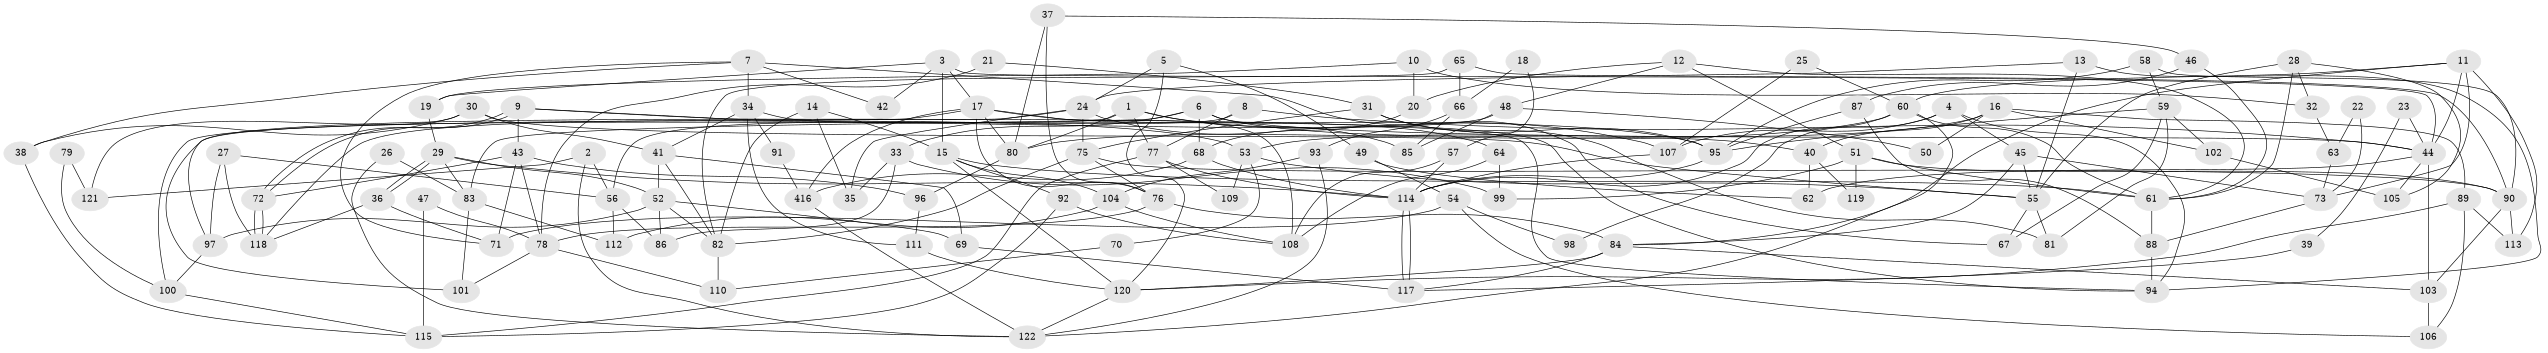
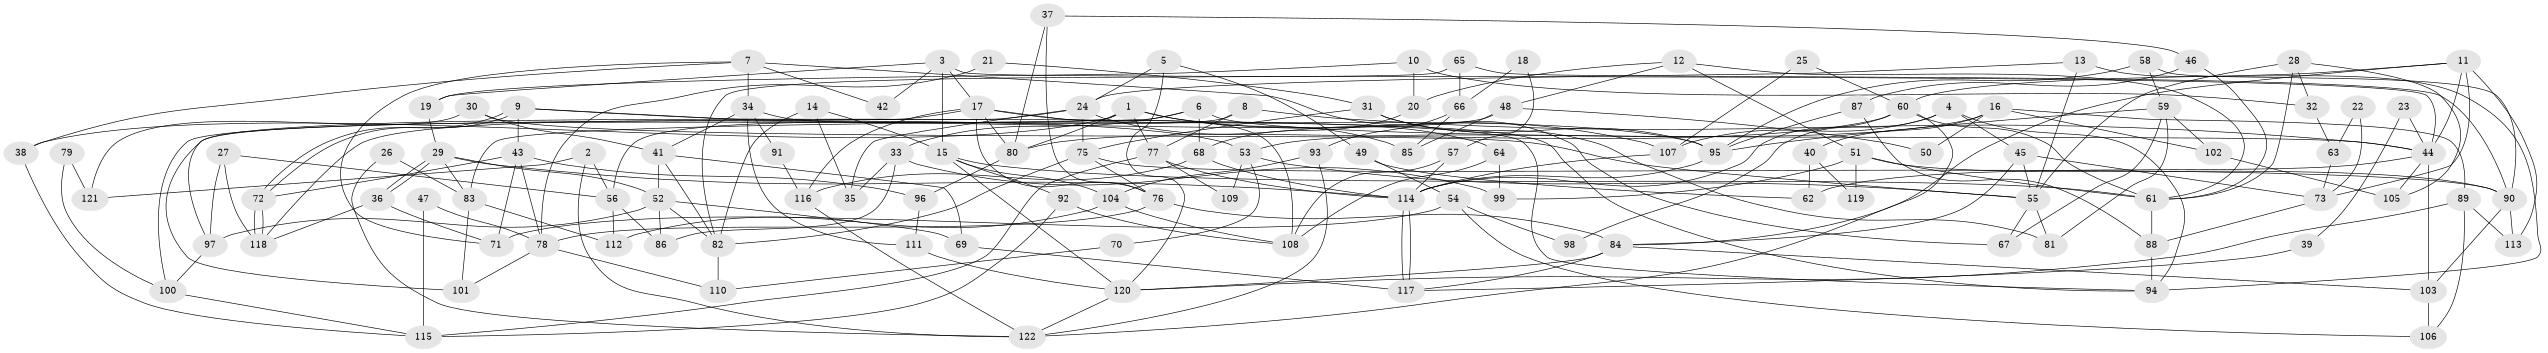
edge "30" -- "38": now "1" -- "38"
edge "6" -- "40": removed
node "416": label "416" -> "116"
